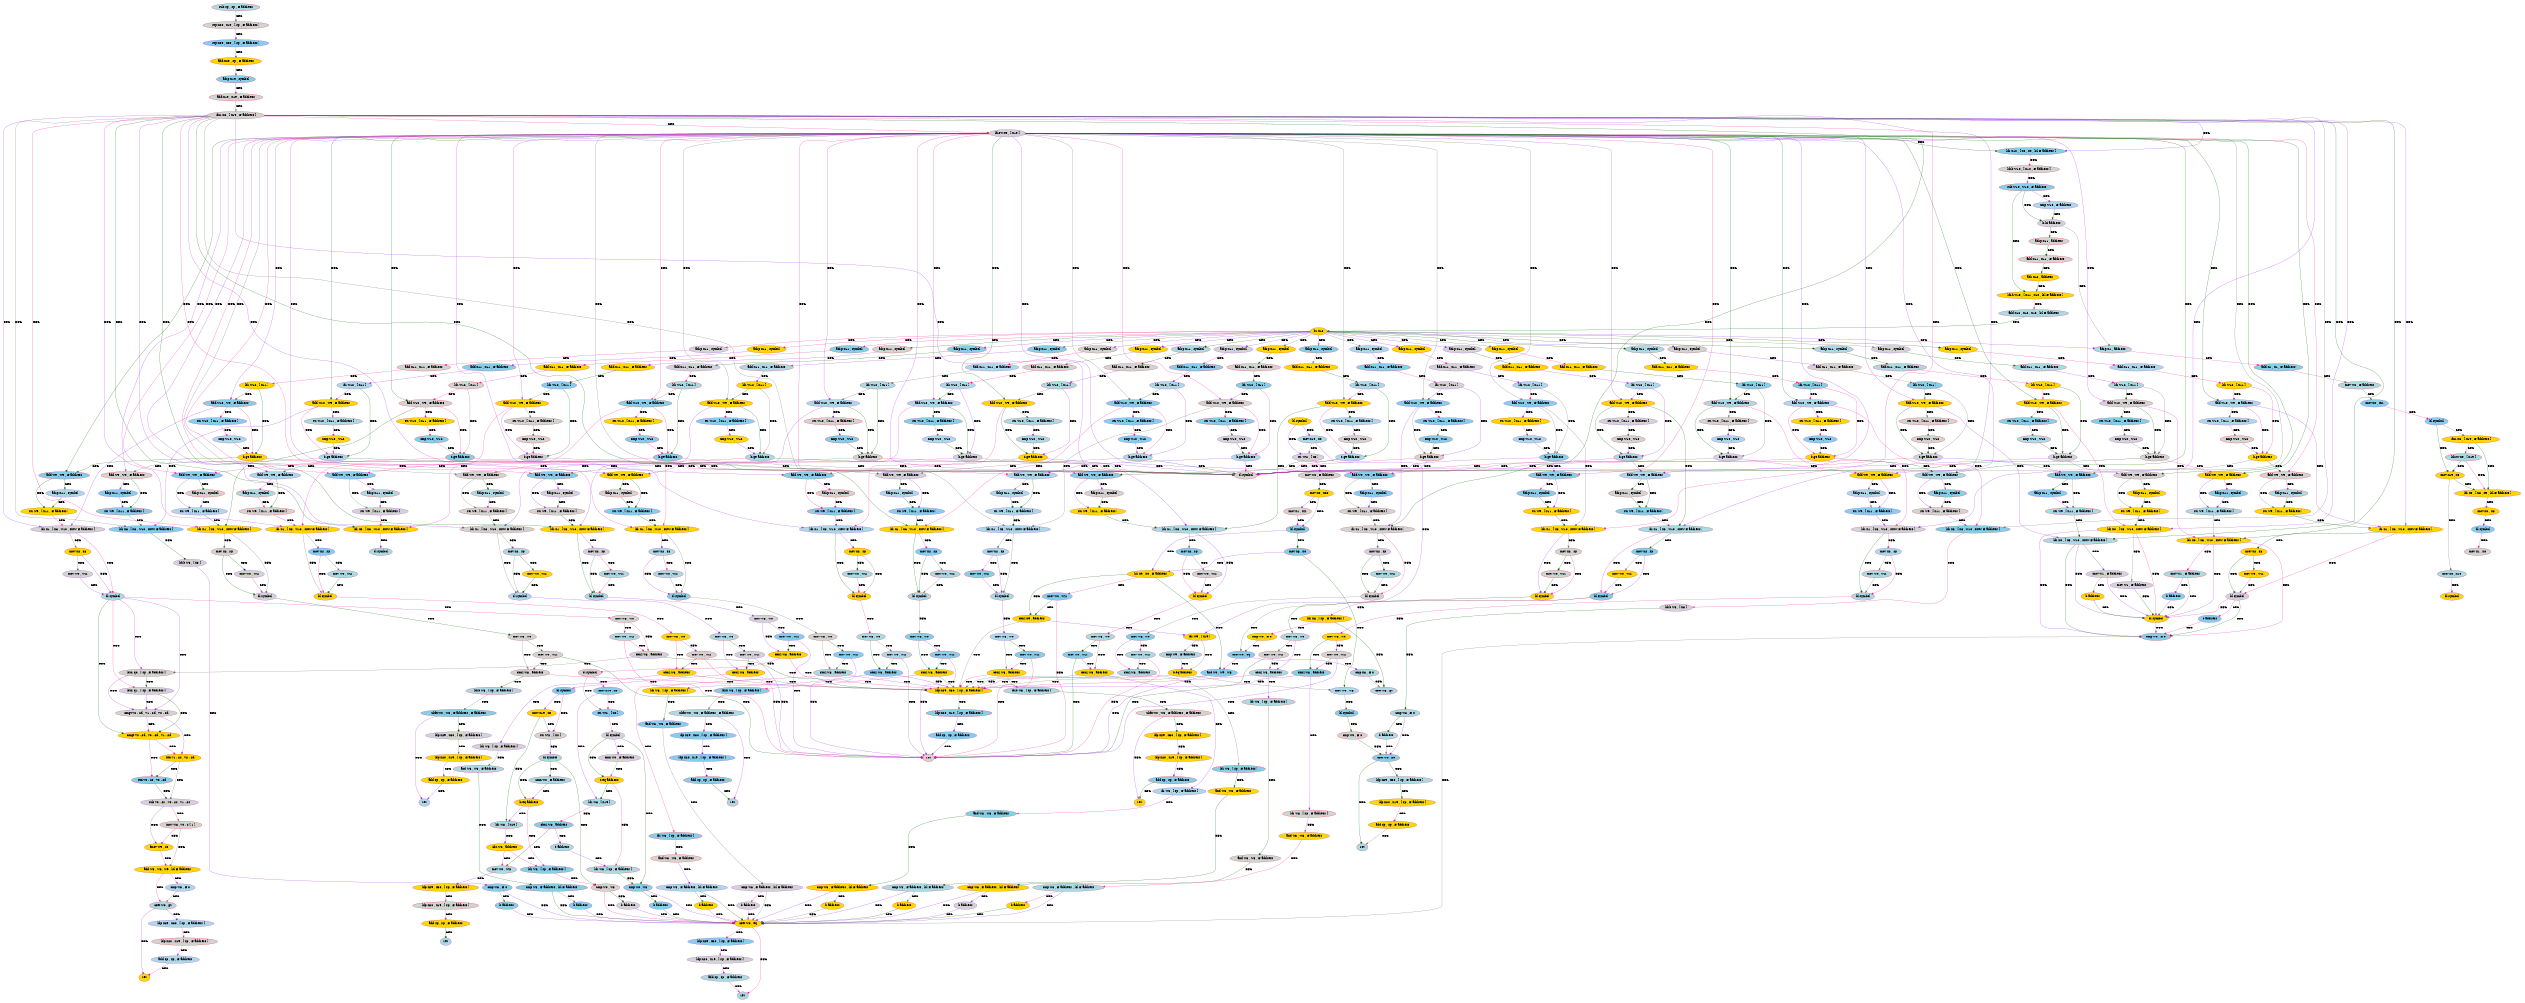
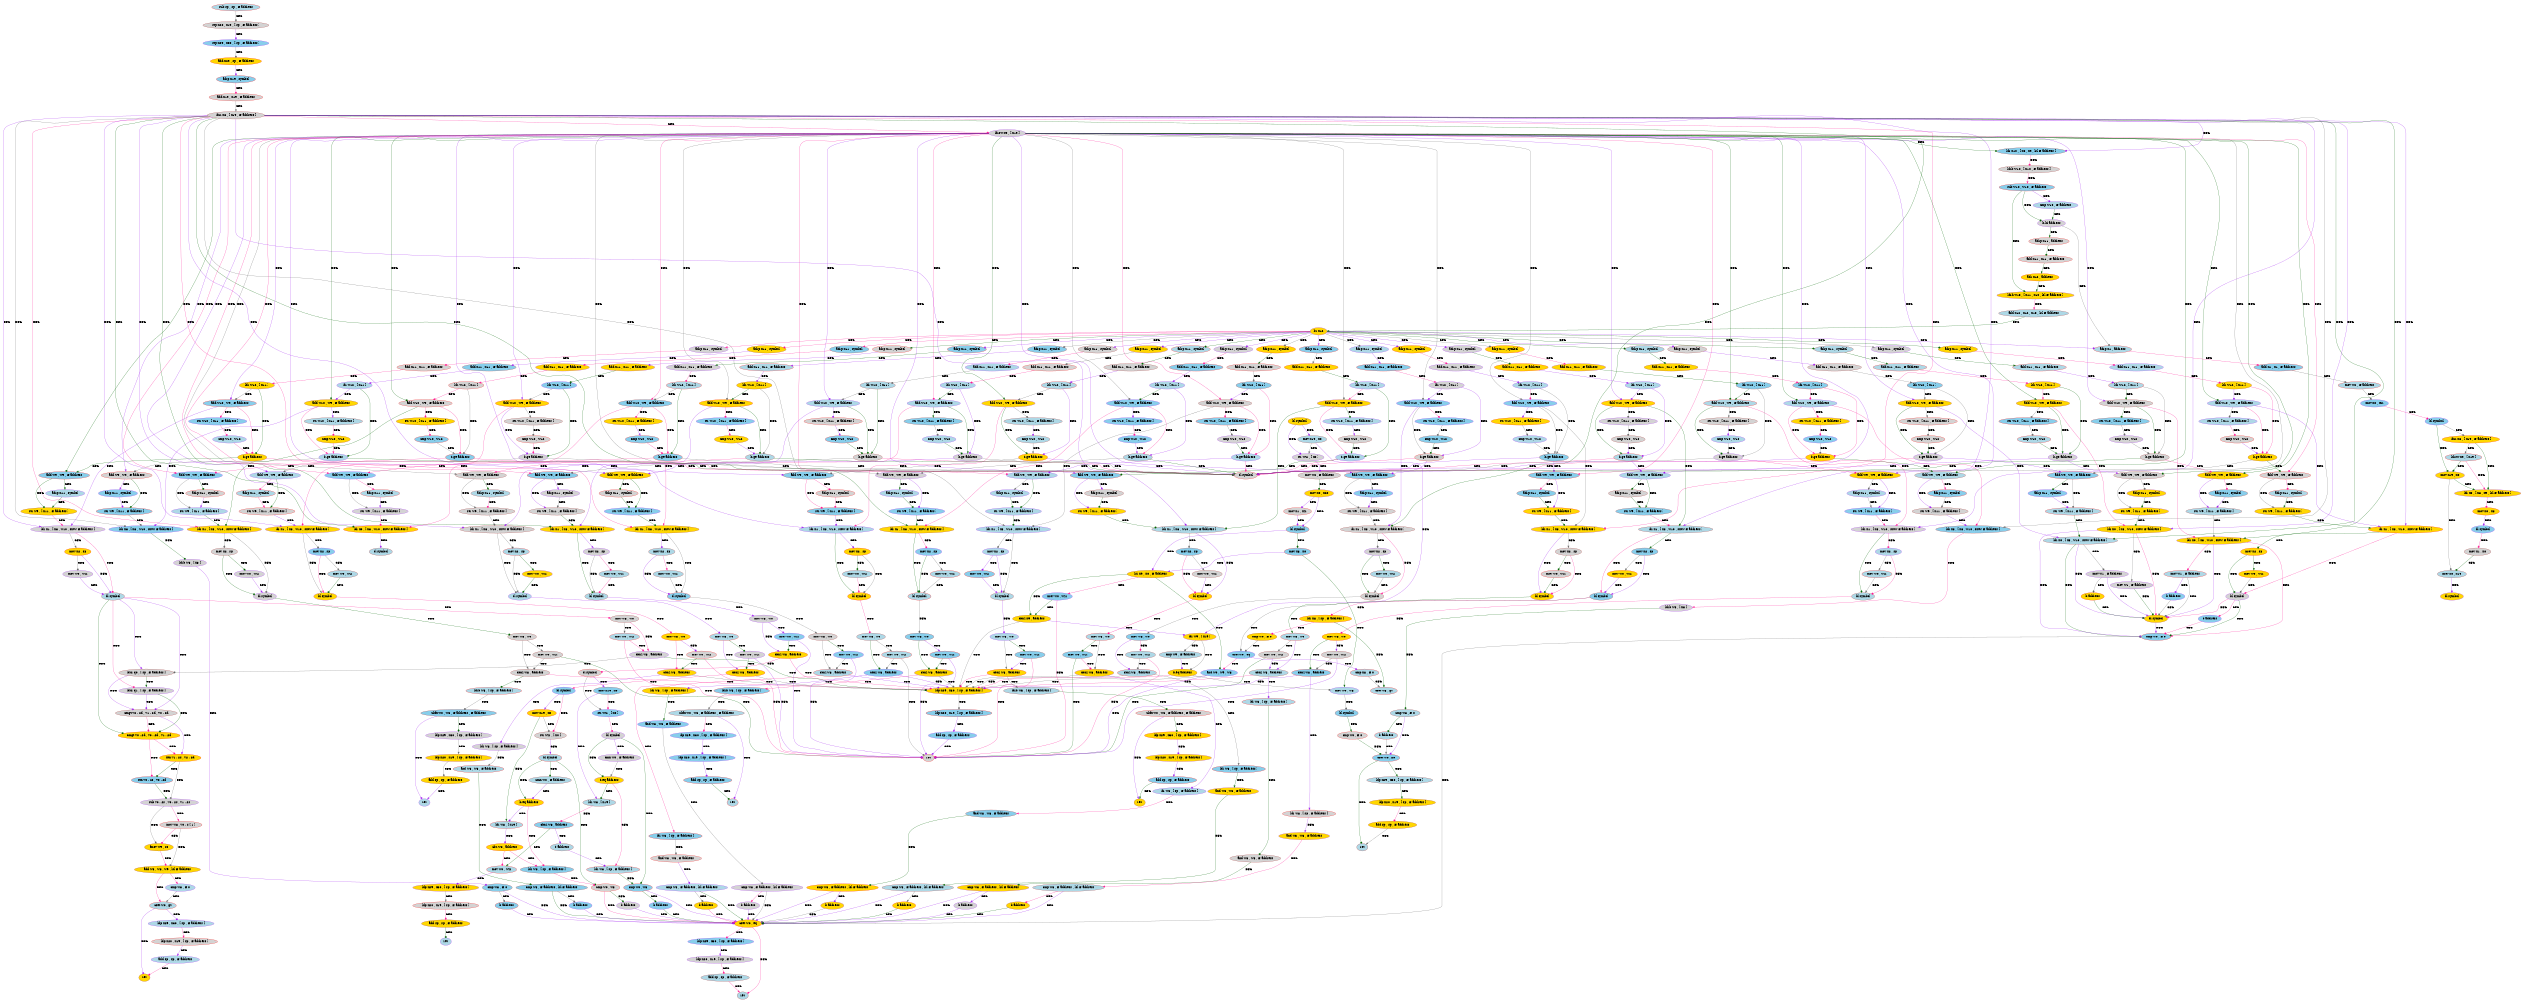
edge "mov x1 , x0" -> "mov x0 , x19": added, label "CFG"
